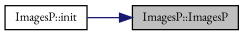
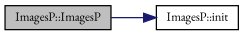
edge "ImagesP::init" -> "ImagesP::ImagesP": reversed
